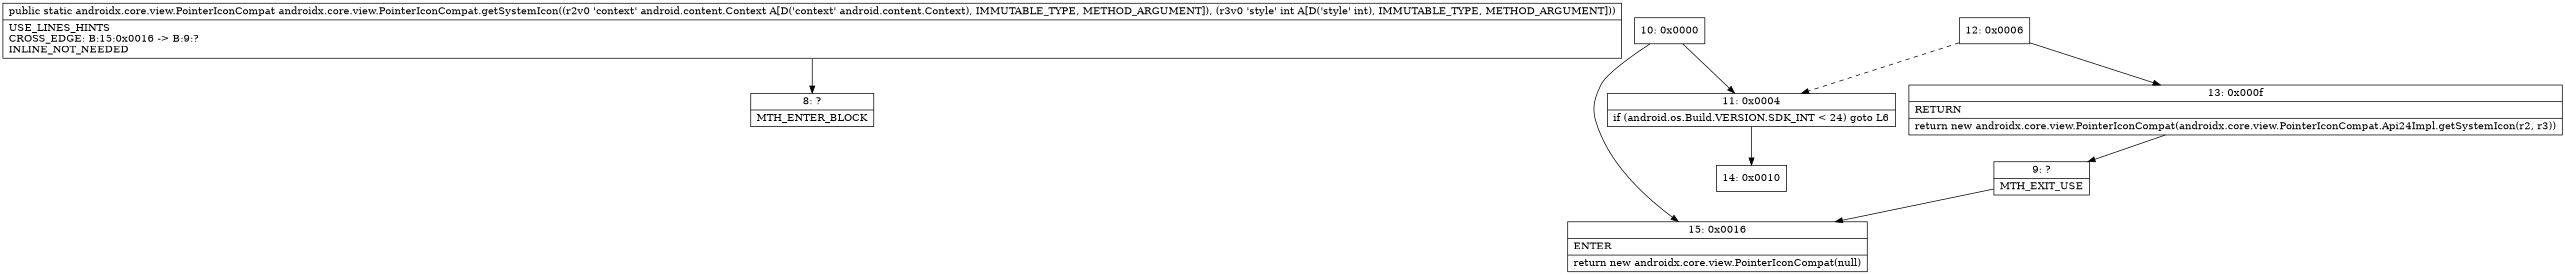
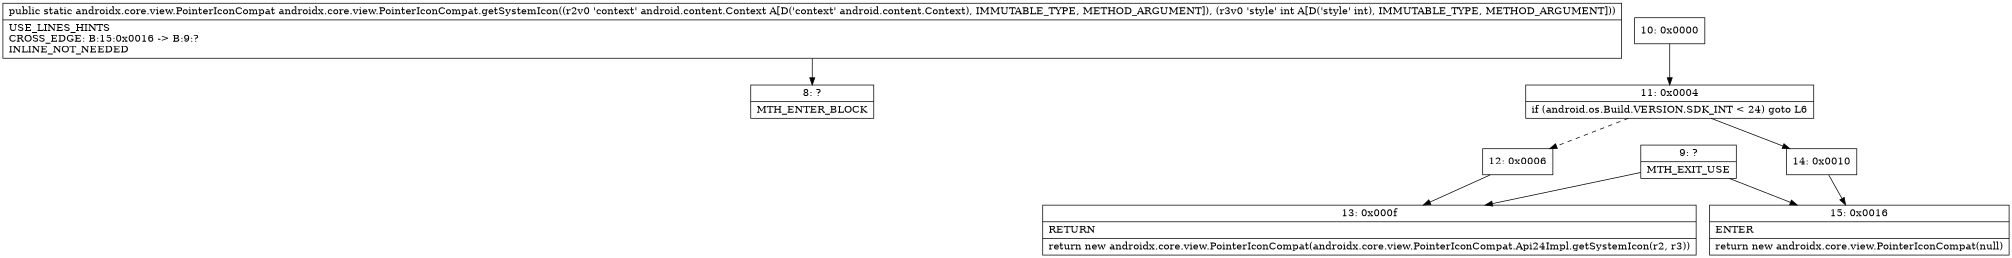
edge "12: 0x0006" -> "11: 0x0004": reversed
edge "10: 0x0000" -> "15: 0x0016": now "14: 0x0010" -> "15: 0x0016"
edge "13: 0x000f" -> "9: ?": reversed
